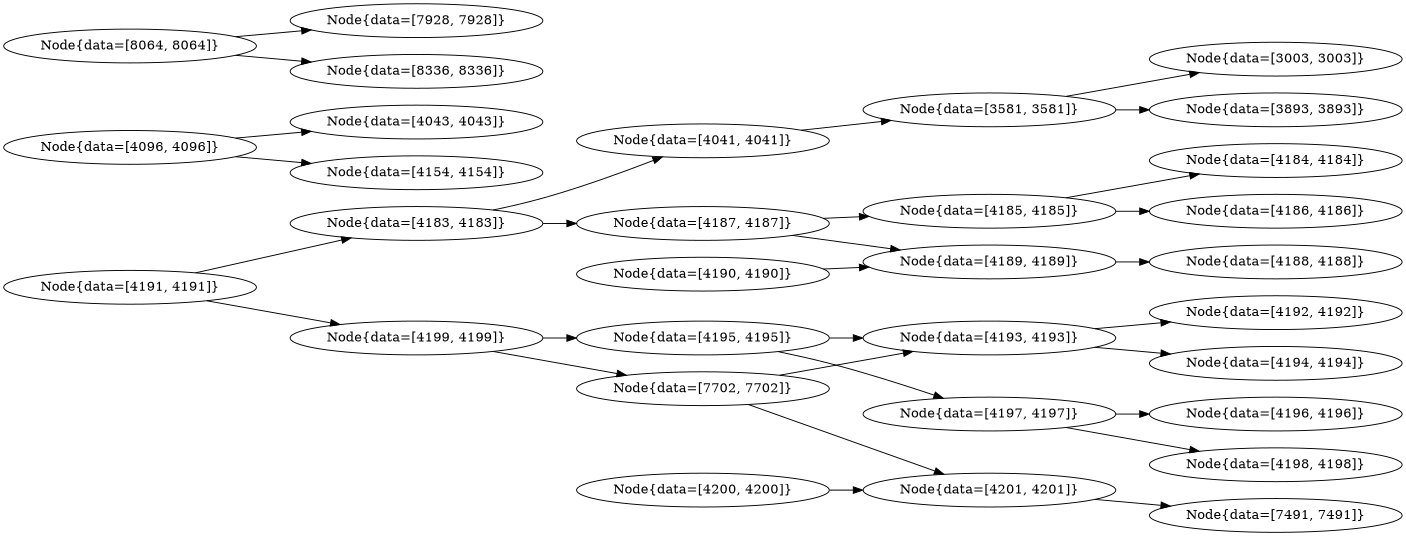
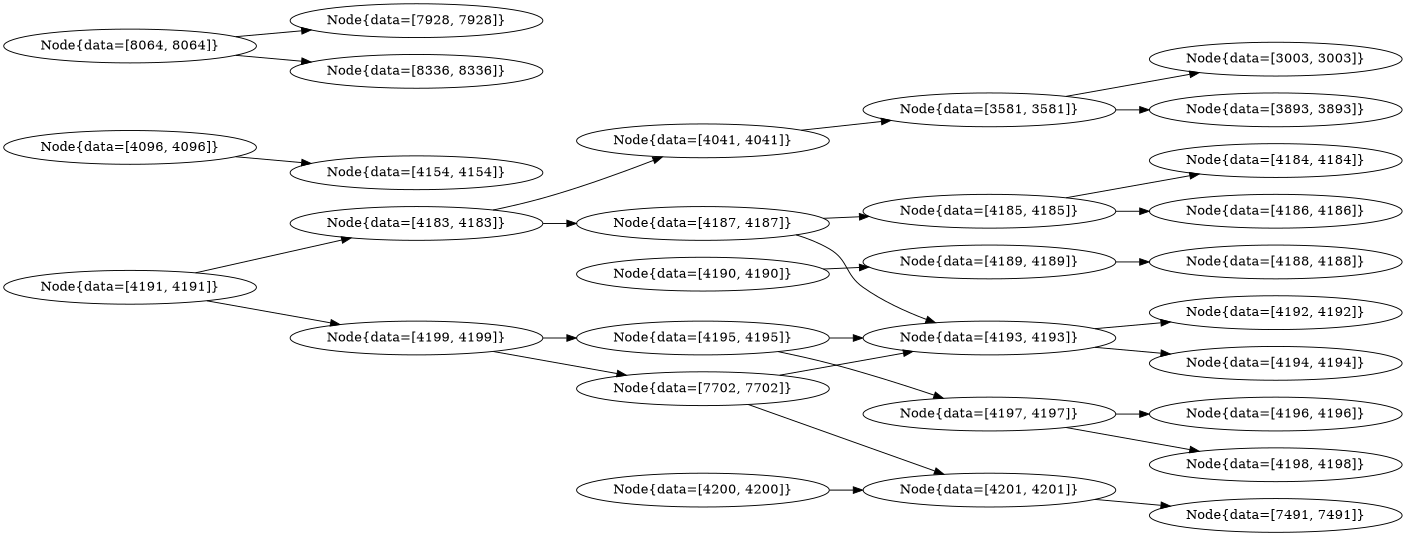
node "Node{data=[4043, 4043]}": removed
edge "Node{data=[4187, 4187]}" -> "Node{data=[4189, 4189]}": now "Node{data=[4187, 4187]}" -> "Node{data=[4193, 4193]}"
